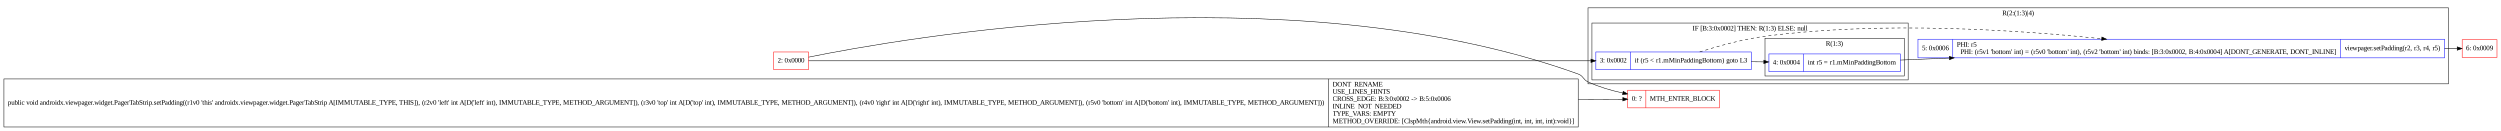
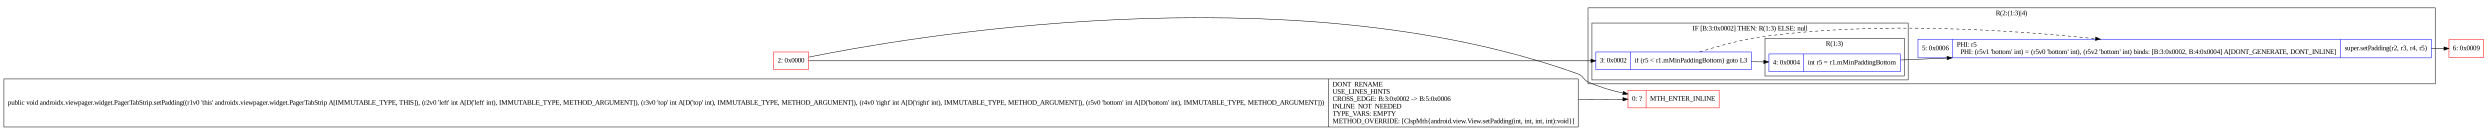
node "5: 0x0006": text "viewpager.setPadding(r2, r3, r4, r5)" -> "super.setPadding(r2, r3, r4, r5)"
node "0: ?": text "MTH_ENTER_BLOCK" -> "MTH_ENTER_INLINE"
